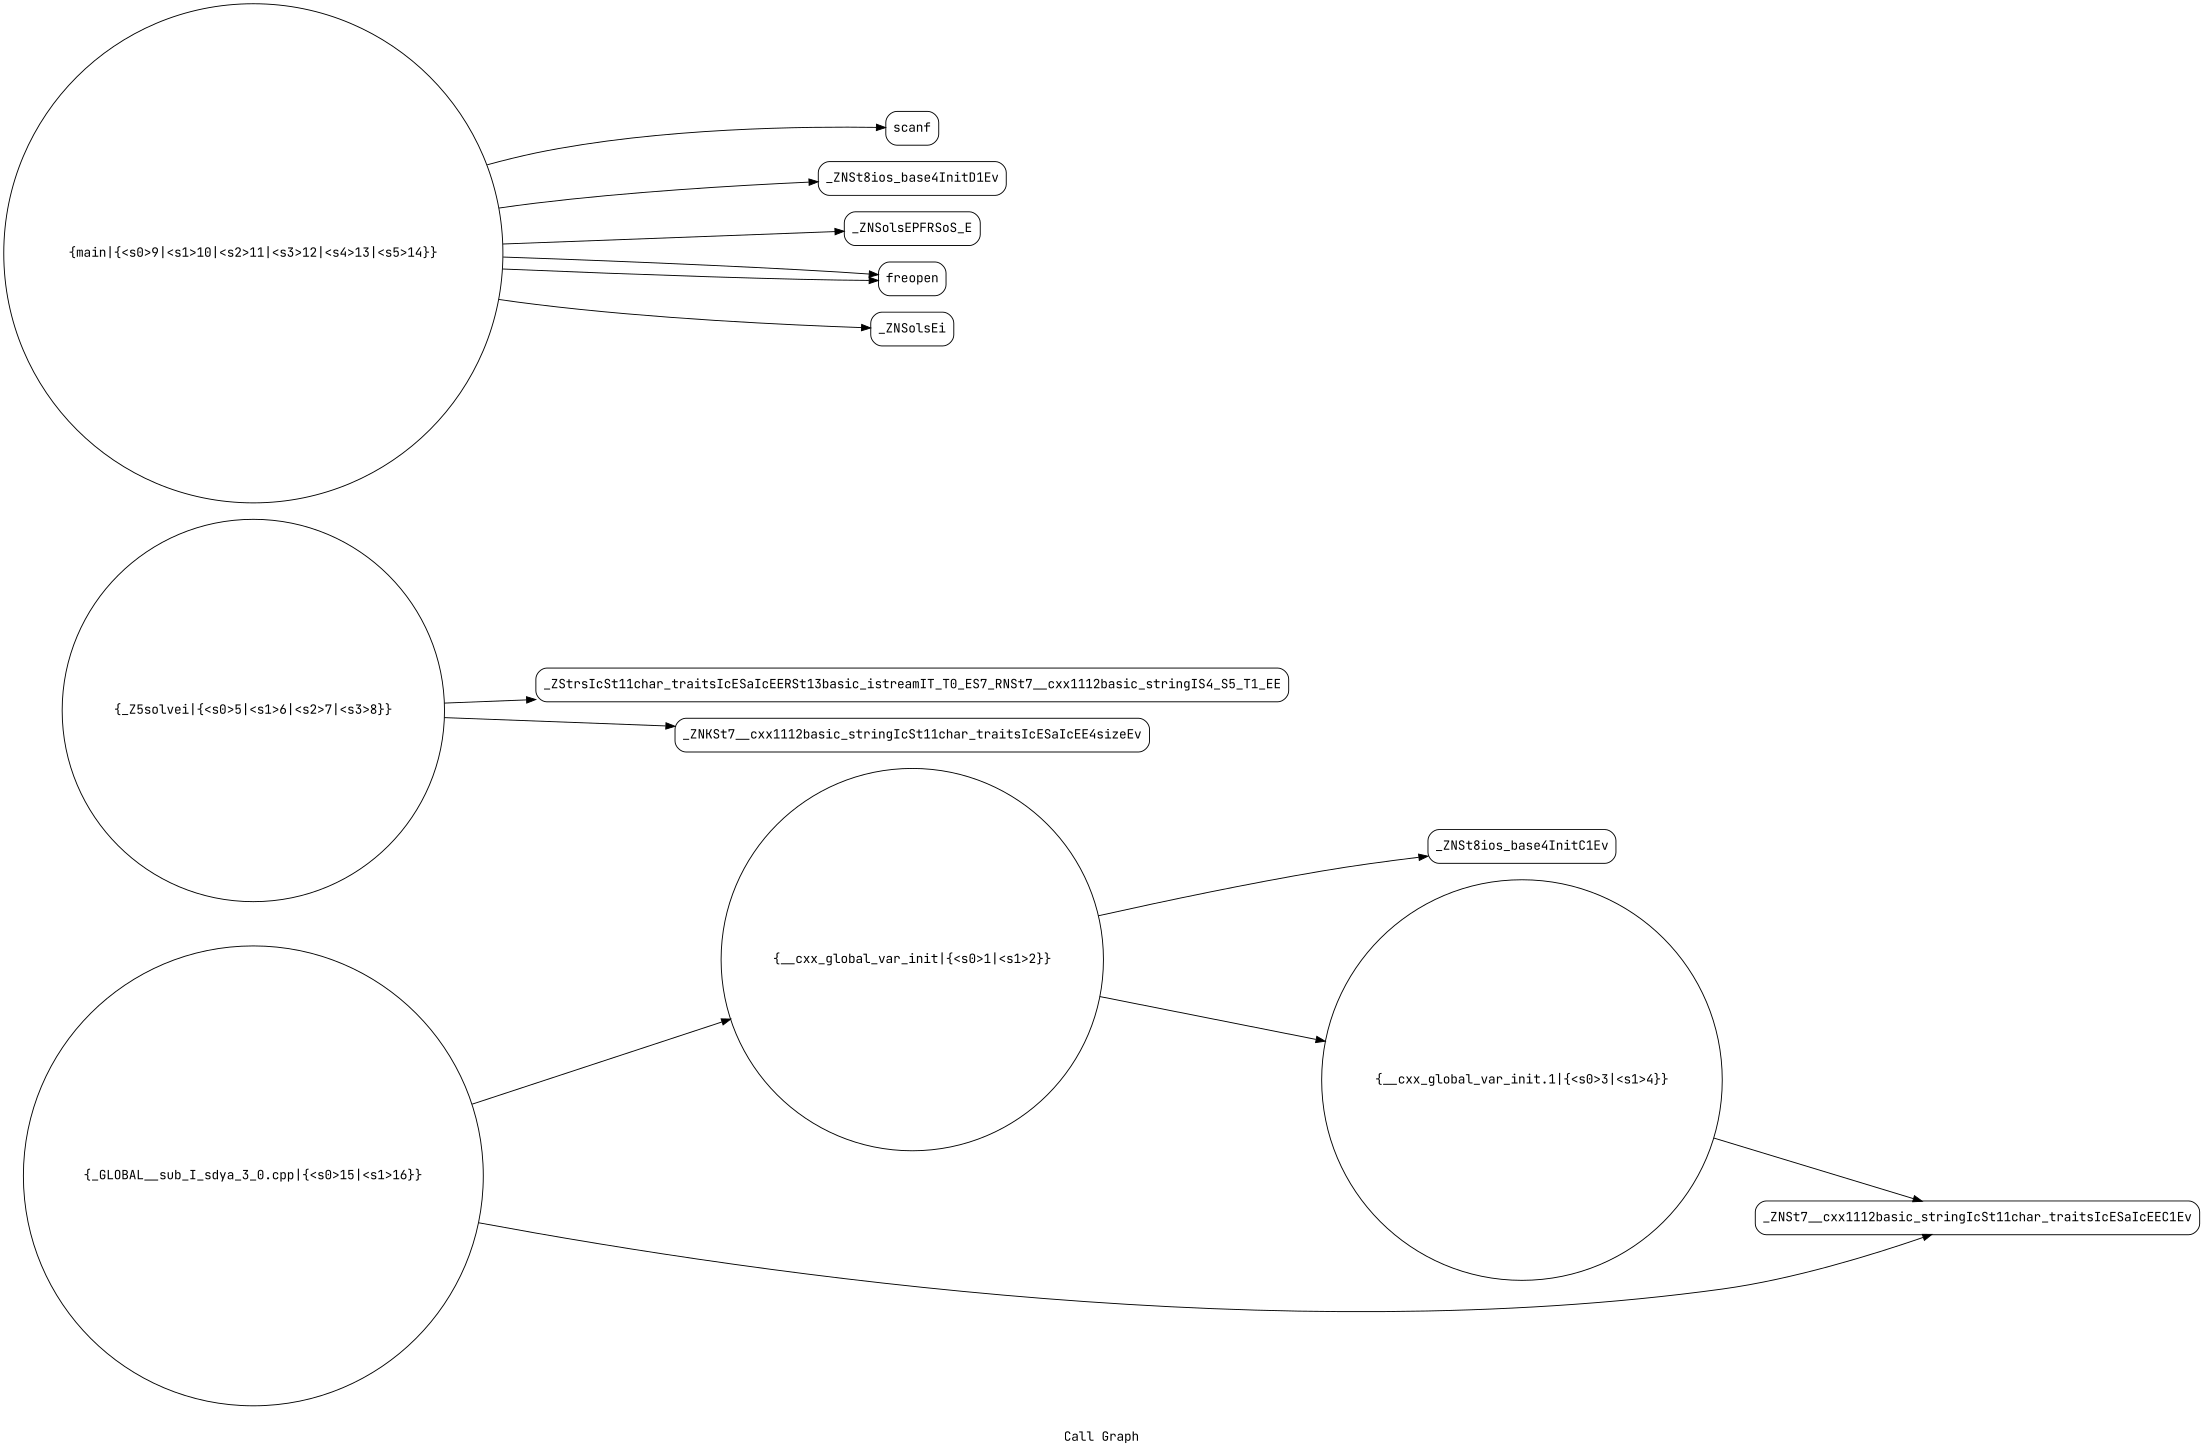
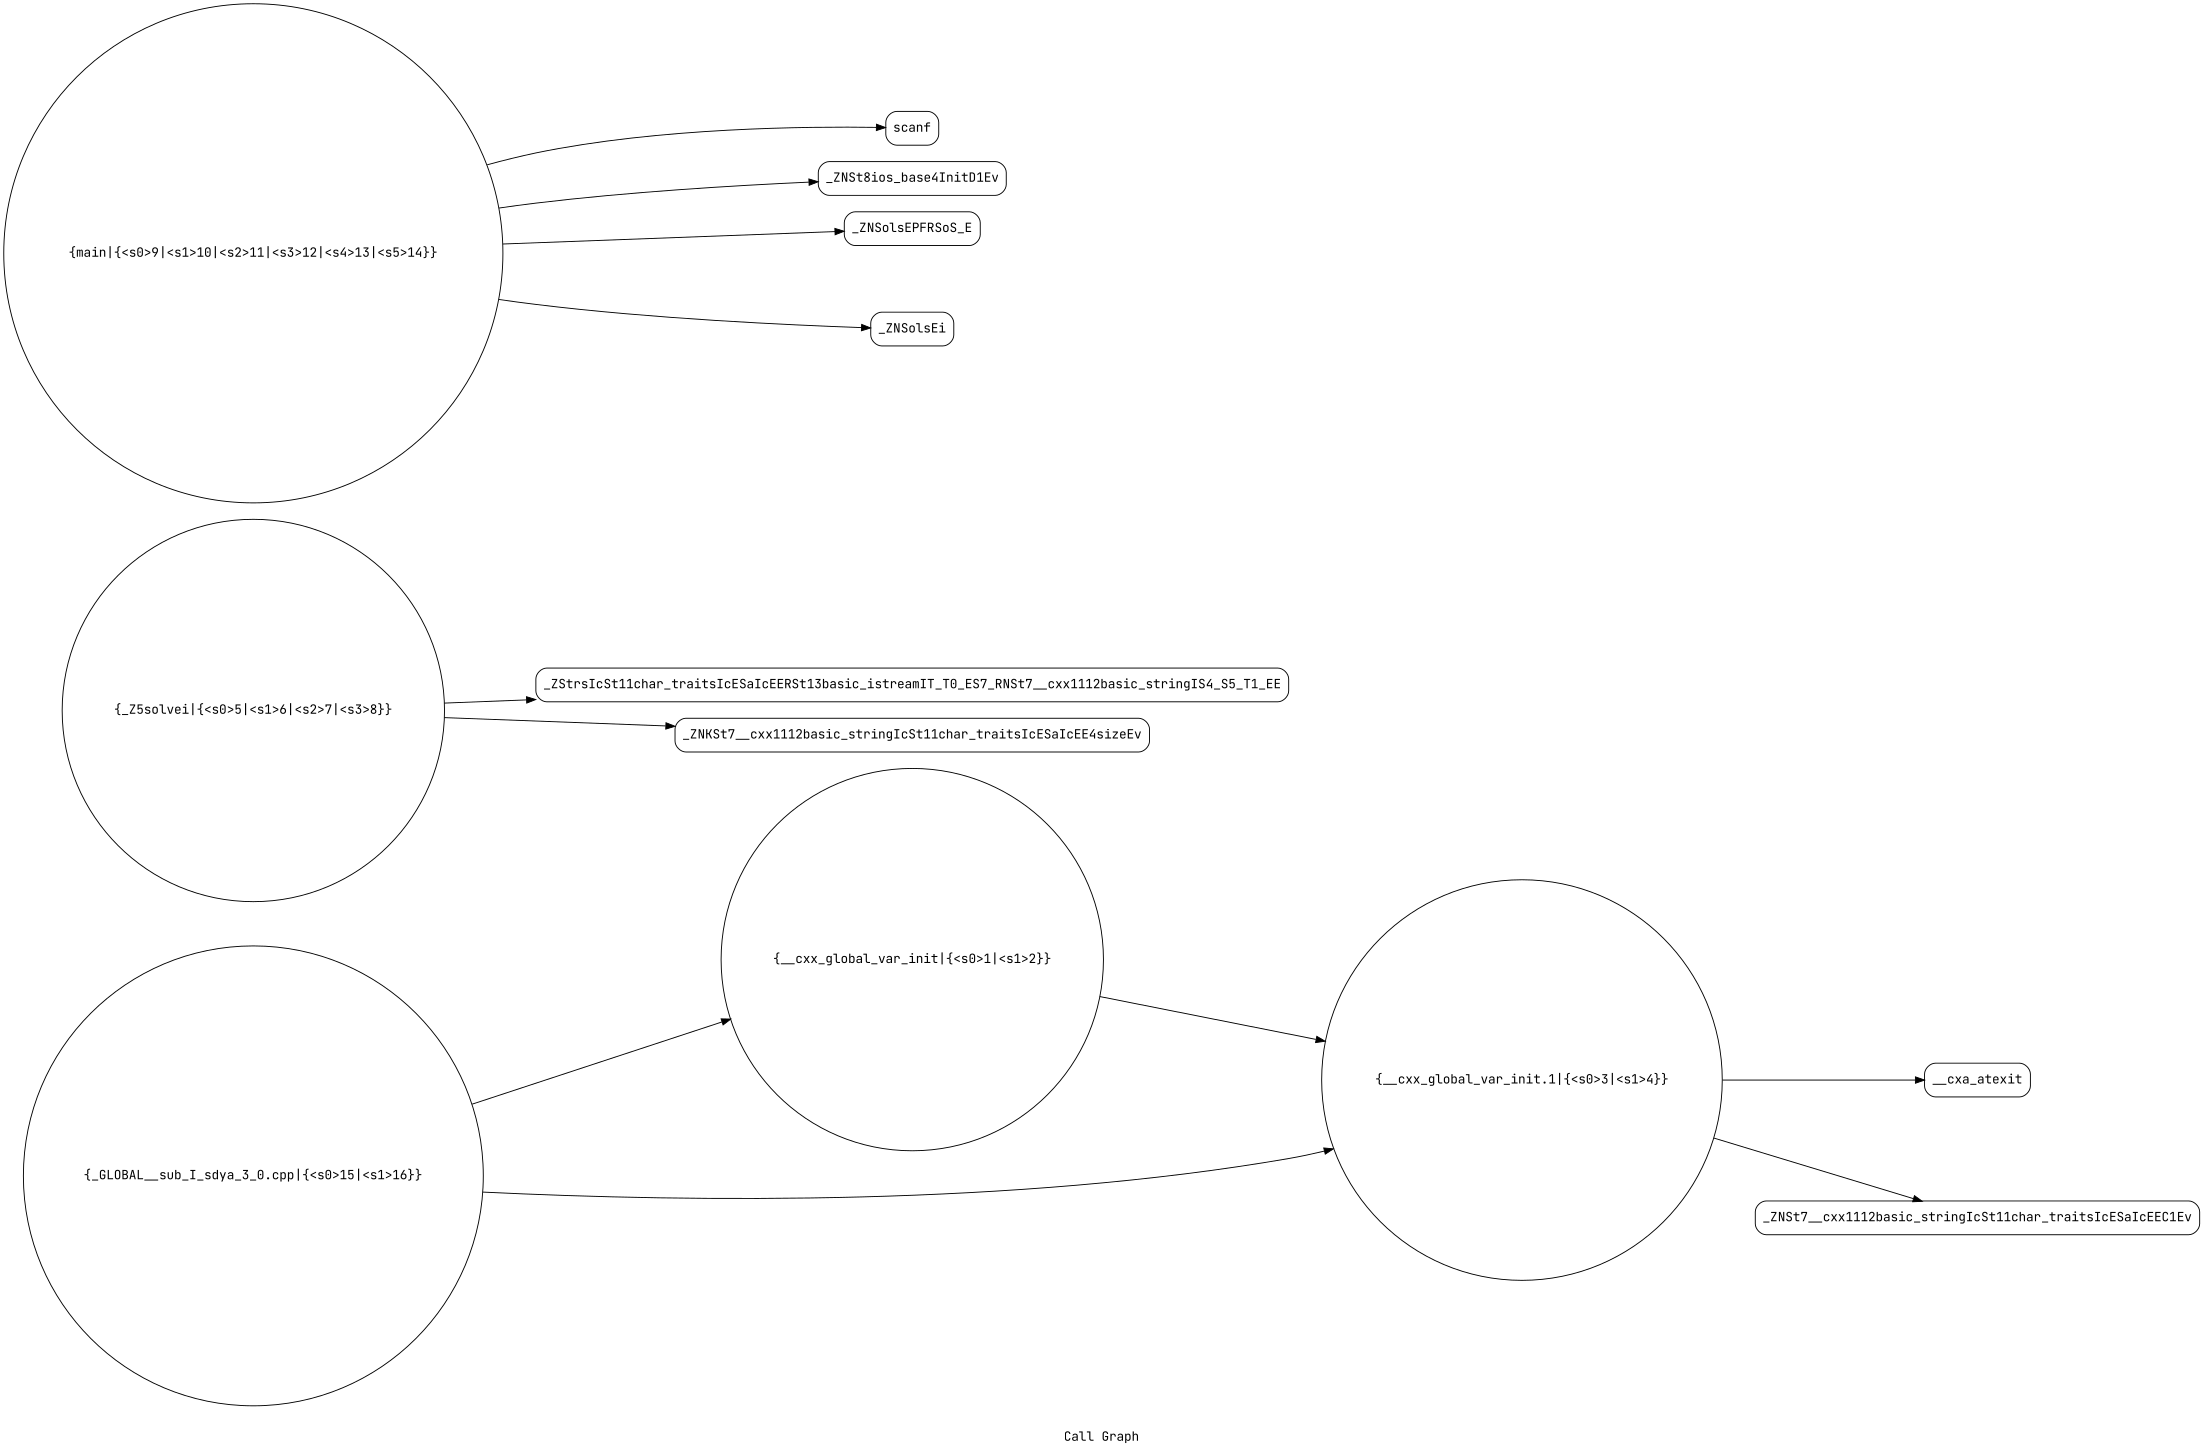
node "freopen": removed
node "_ZNSt8ios_base4InitC1Ev": removed
node "__cxa_atexit": added
edge "{_GLOBAL__sub_I_sdya_3_0.cpp|{<s0>15|<s1>16}}" -> "_ZNSt7__cxx1112basic_stringIcSt11char_traitsIcESaIcEEC1Ev": now "{_GLOBAL__sub_I_sdya_3_0.cpp|{<s0>15|<s1>16}}" -> "{__cxx_global_var_init.1|{<s0>3|<s1>4}}"
